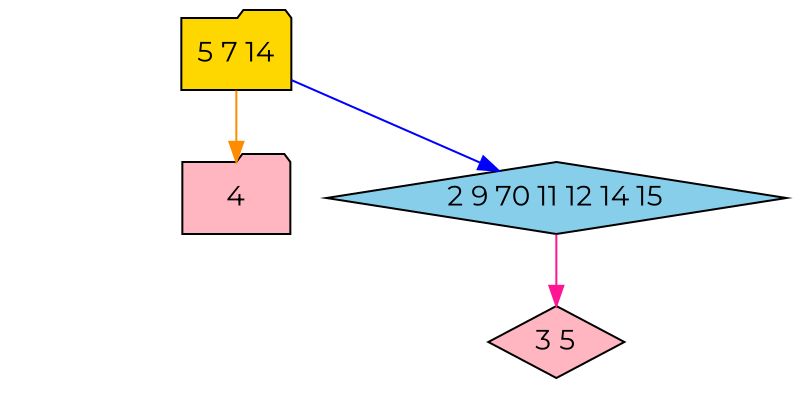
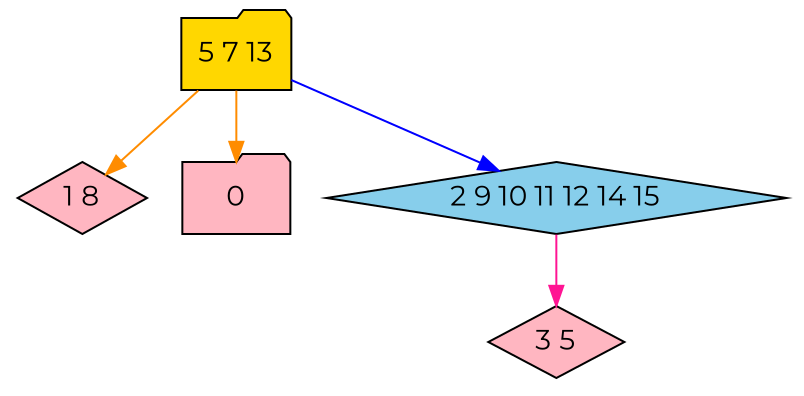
node "5 7 14": label "5 7 14" -> "5 7 13"
node "1 8": added
node "4": label "4" -> "0"
node "2 9 70 11 12 14 15": label "2 9 70 11 12 14 15" -> "2 9 10 11 12 14 15"
